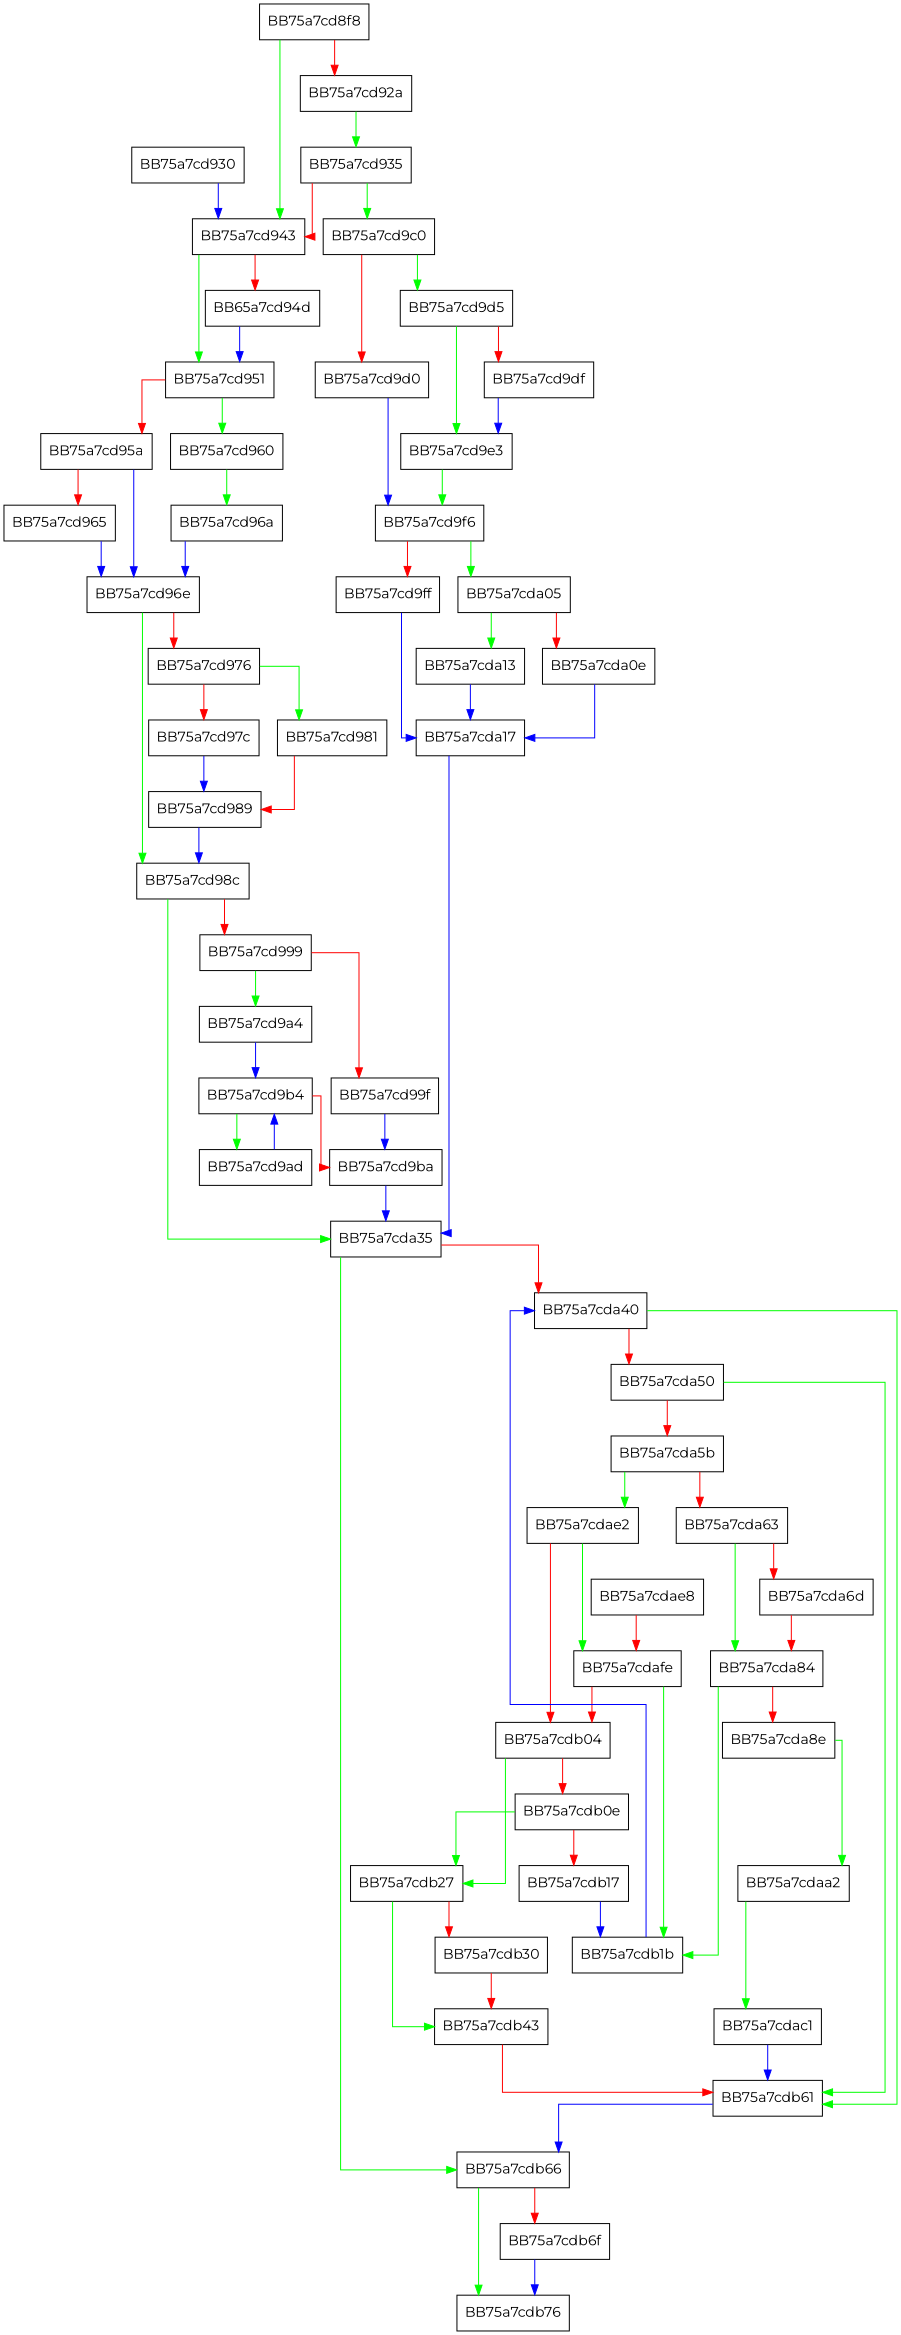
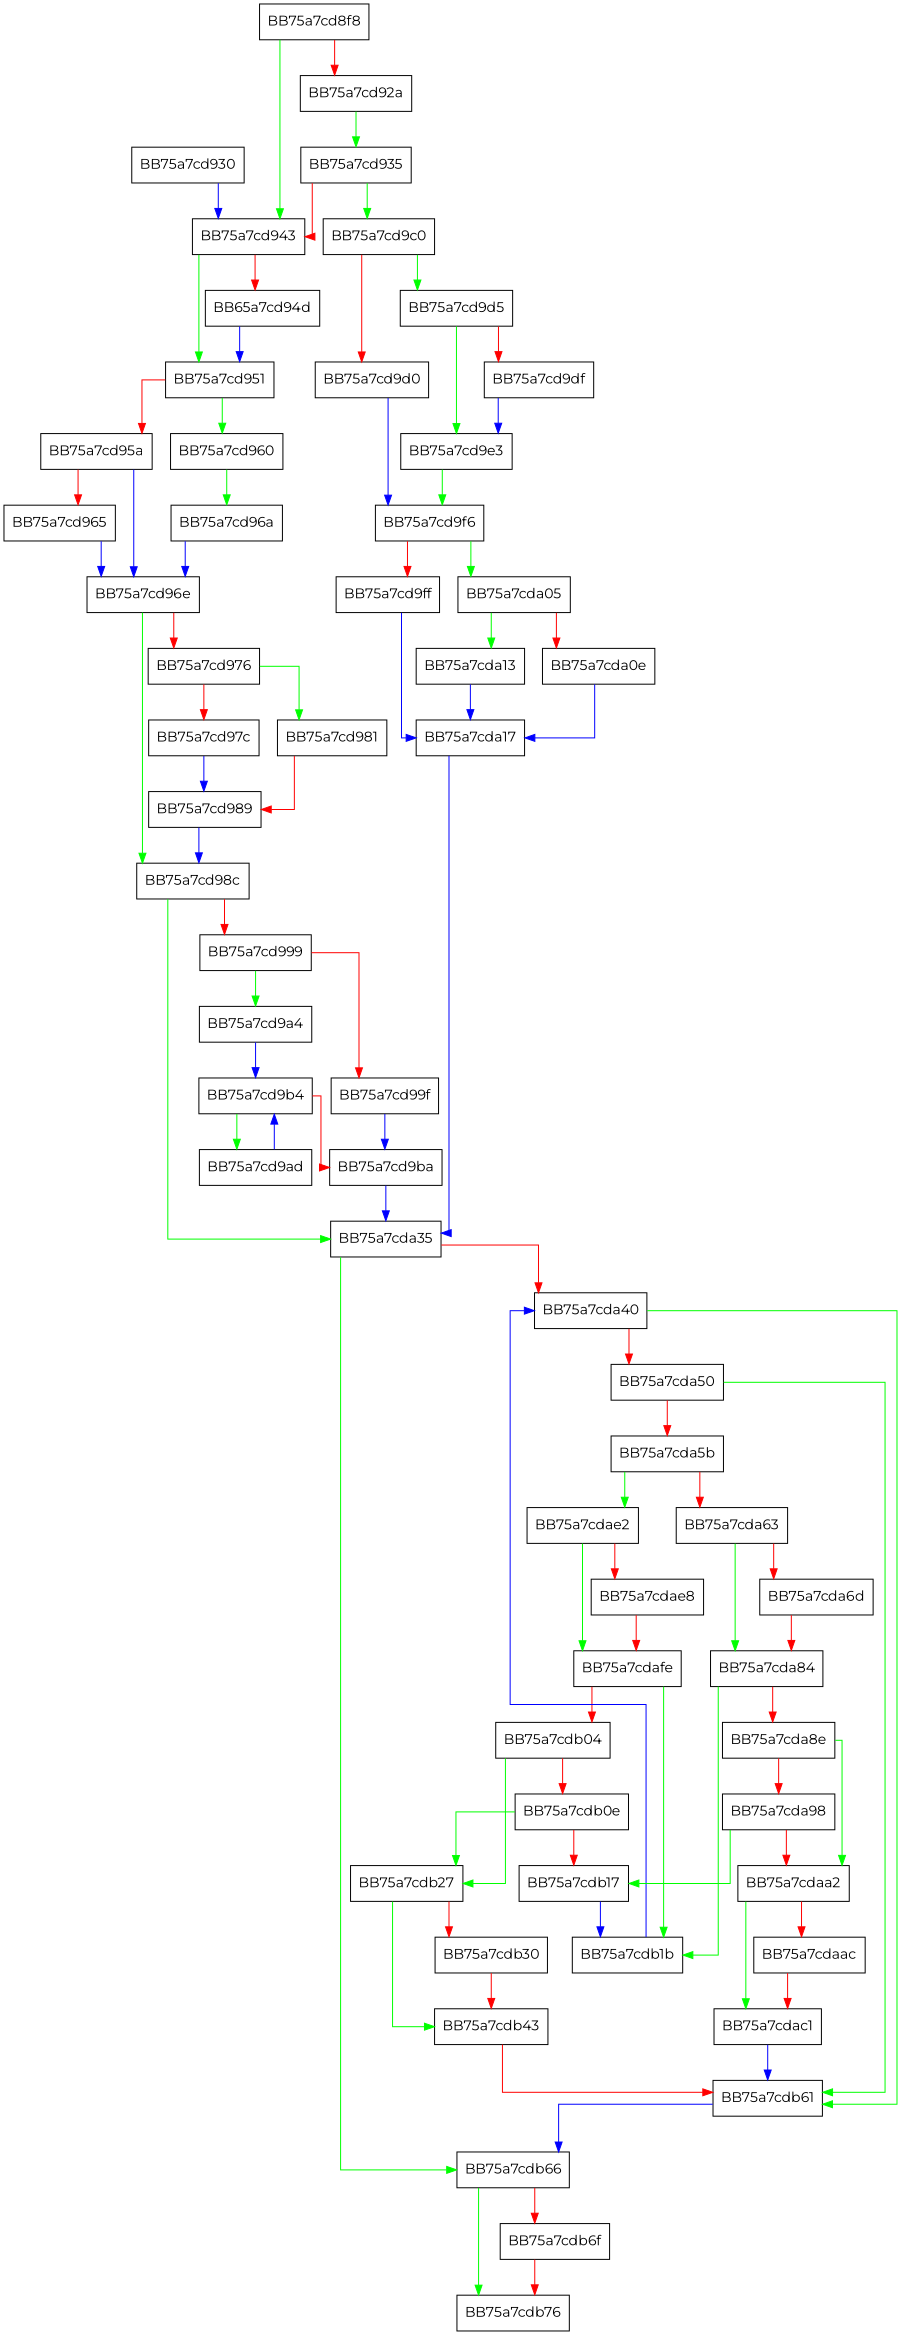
edge "BB75a7cdae2" -> "BB75a7cdb04": now "BB75a7cdae2" -> "BB75a7cdae8"
node "BB75a7cda98": added
node "BB75a7cdaac": added
edge "BB75a7cdb6f" -> "BB75a7cdb76": color blue -> red
